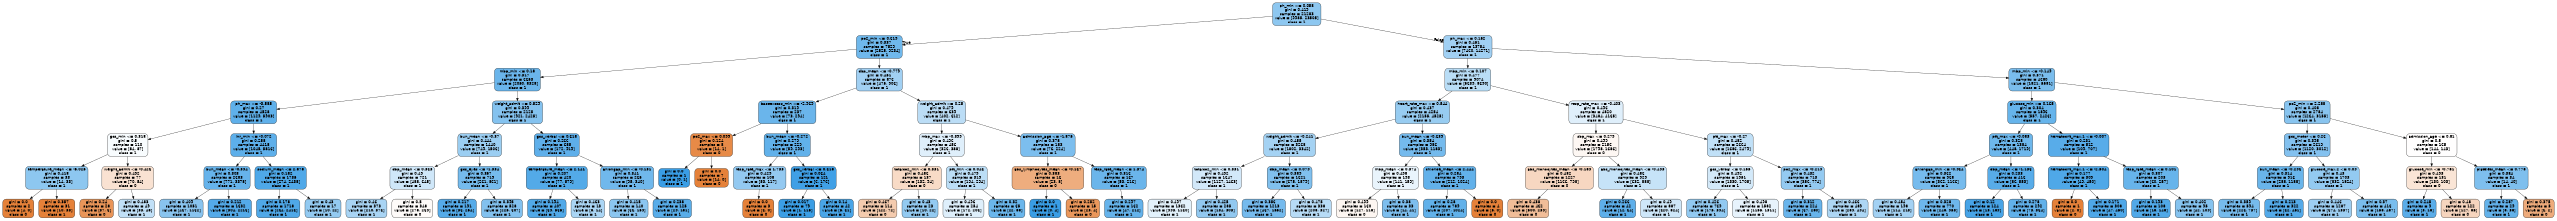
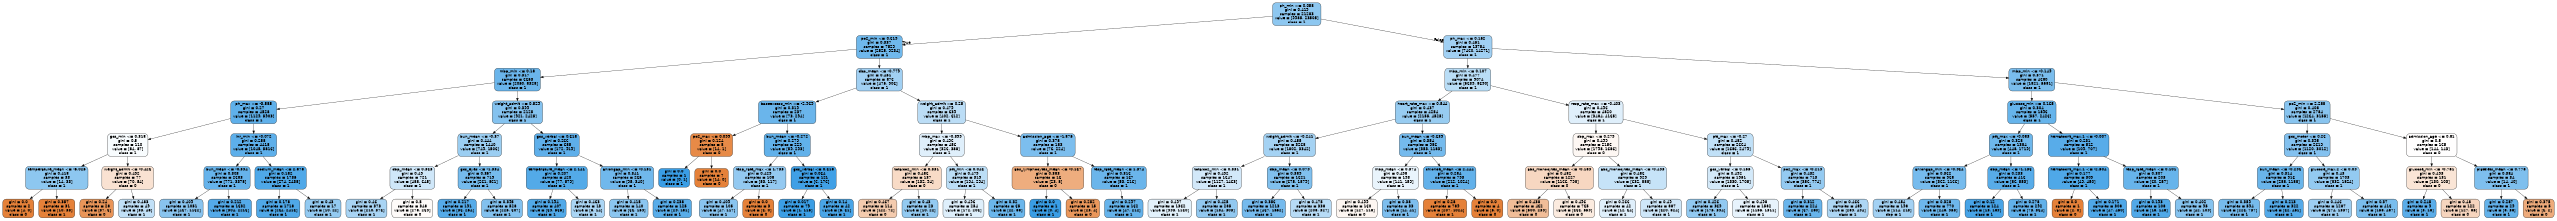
node "gini = 0.409 samples = 105 value = [47, 117] class = 1": added
node "gini = 0.28 samples = 789 value = [207, 1024] class = 1": fillcolor #61b1ea -> #e58139
node "gini = 0.496 samples = 765 value = [666, 559] class = 0": added
node "gini = 0.266 samples = 42 value = [12, 64] class = 1": fillcolor #5eafea -> #dfeffb
node "gini = 0.426 samples = 769 value = [175, 394] class = 1": label "gini = 0.426 samples = 769 value = [175, 394] class = 1" -> "gini = 0.426 samples = 369 value = [175, 394] class = 1"
node "gini = 0.454 samples = 198 value = [114, 213] class = 1": label "gini = 0.454 samples = 198 value = [114, 213] class = 1" -> "gini = 0.454 samples = 198 value = [114, 213] dbp = 1"
